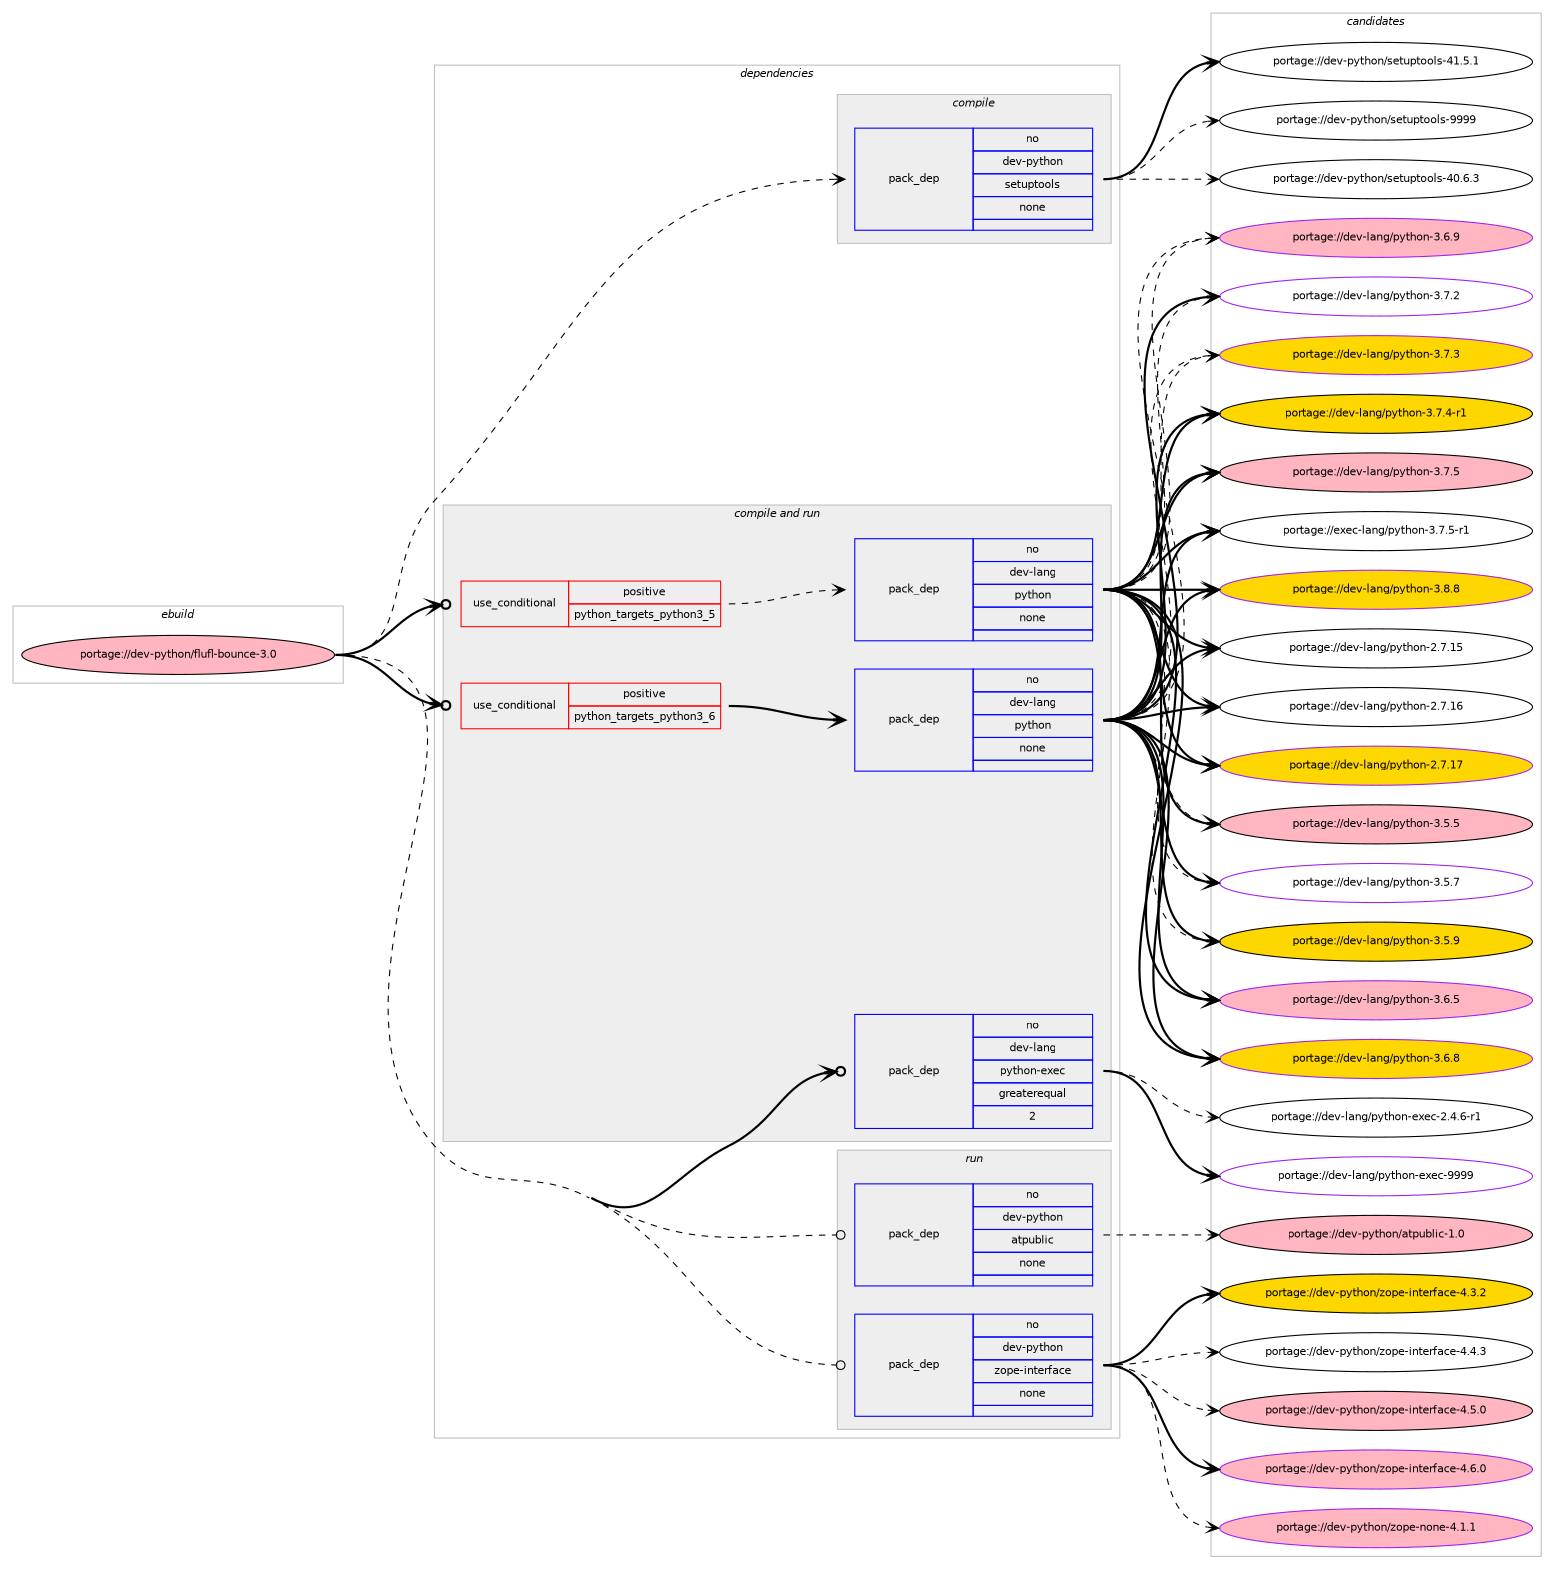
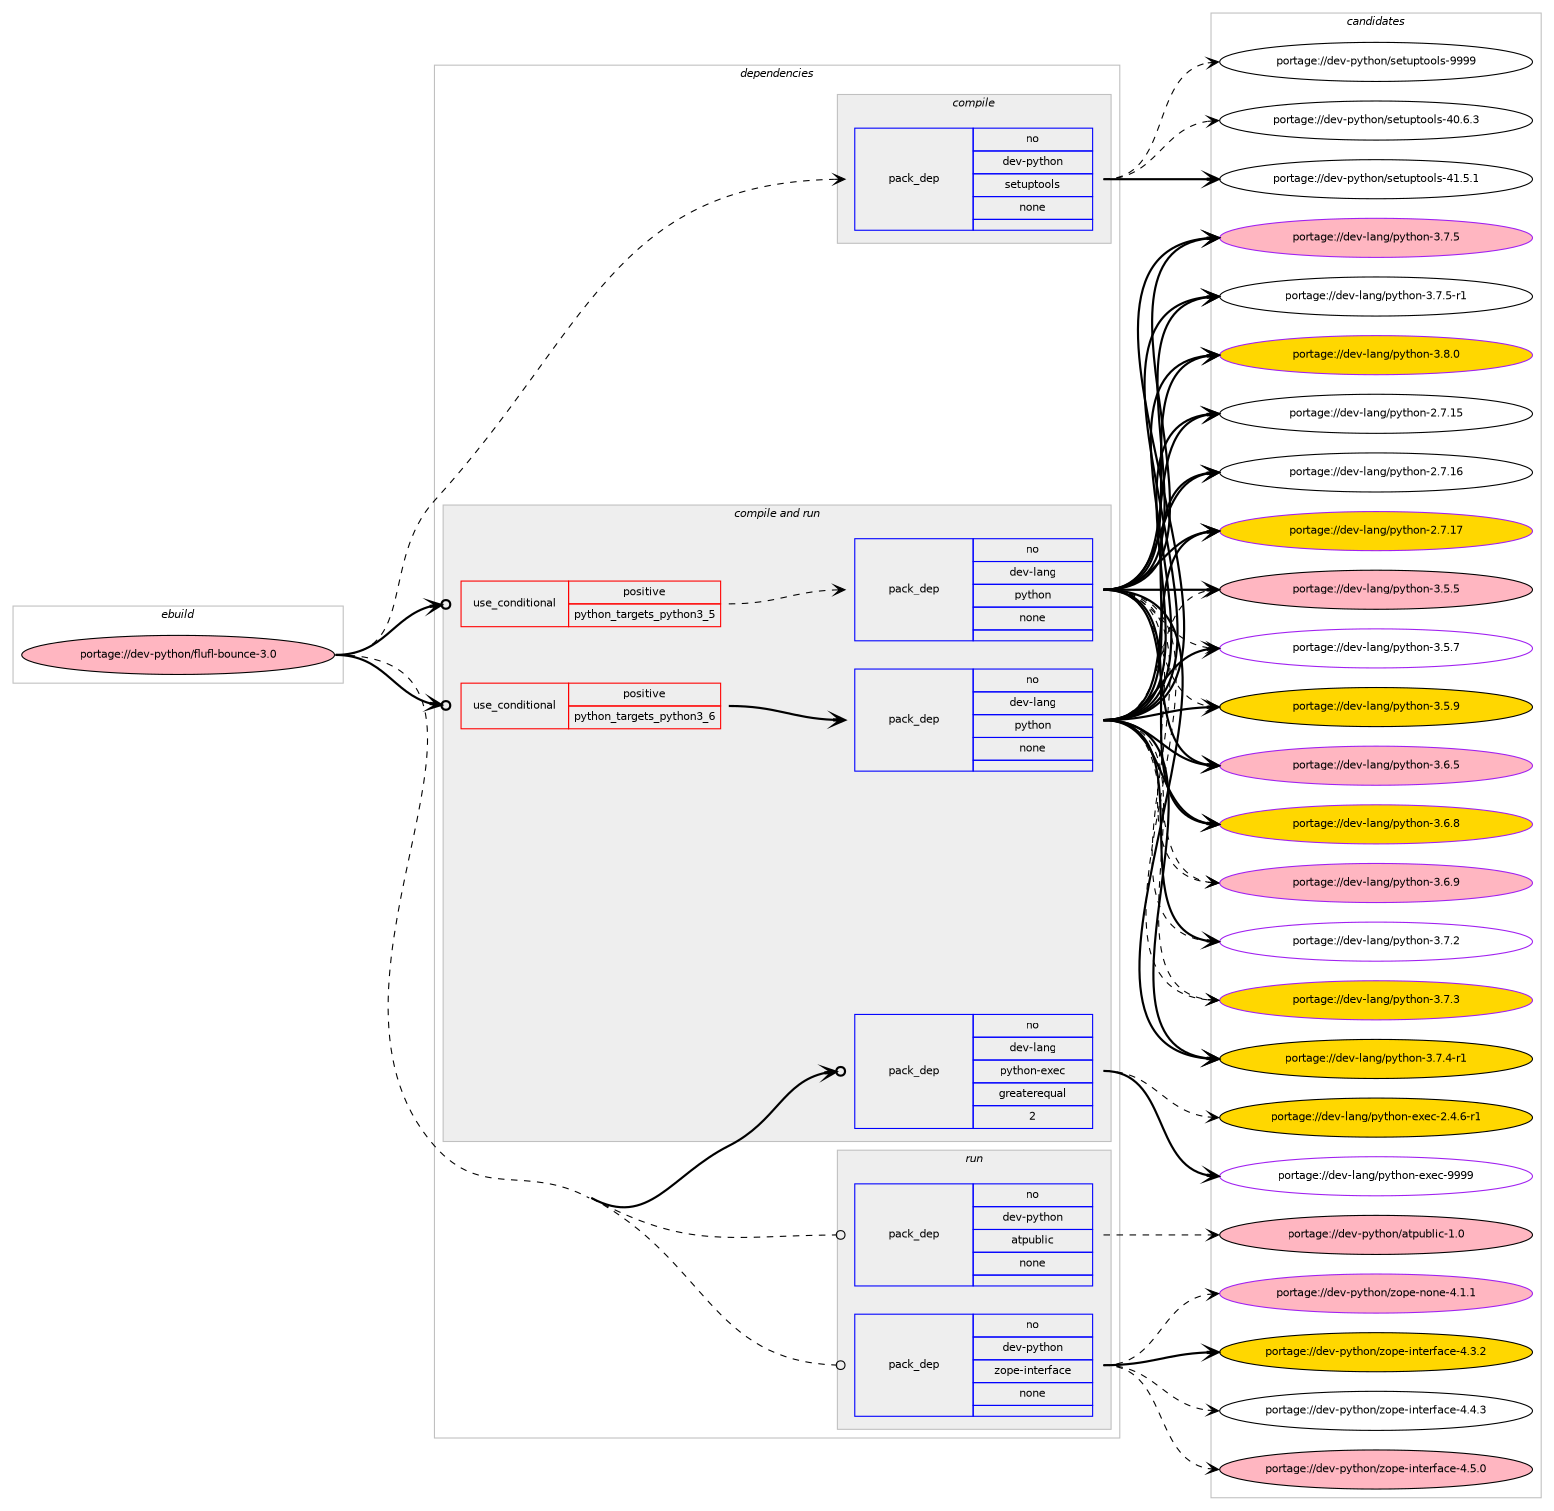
node "portage://dev-lang/python-3.7.5": color black -> purple
node "portage://exec-lang/python-3.7.5-r1": label "portage://exec-lang/python-3.7.5-r1" -> "portage://dev-lang/python-3.7.5-r1"
node "portage://dev-lang/python-3.8.8": label "portage://dev-lang/python-3.8.8" -> "portage://dev-lang/python-3.8.0"
node "portage://dev-lang/python-exec-2.4.6-r1": fillcolor white -> gold
node "portage://dev-python/zope-interface-4.6.0": removed
